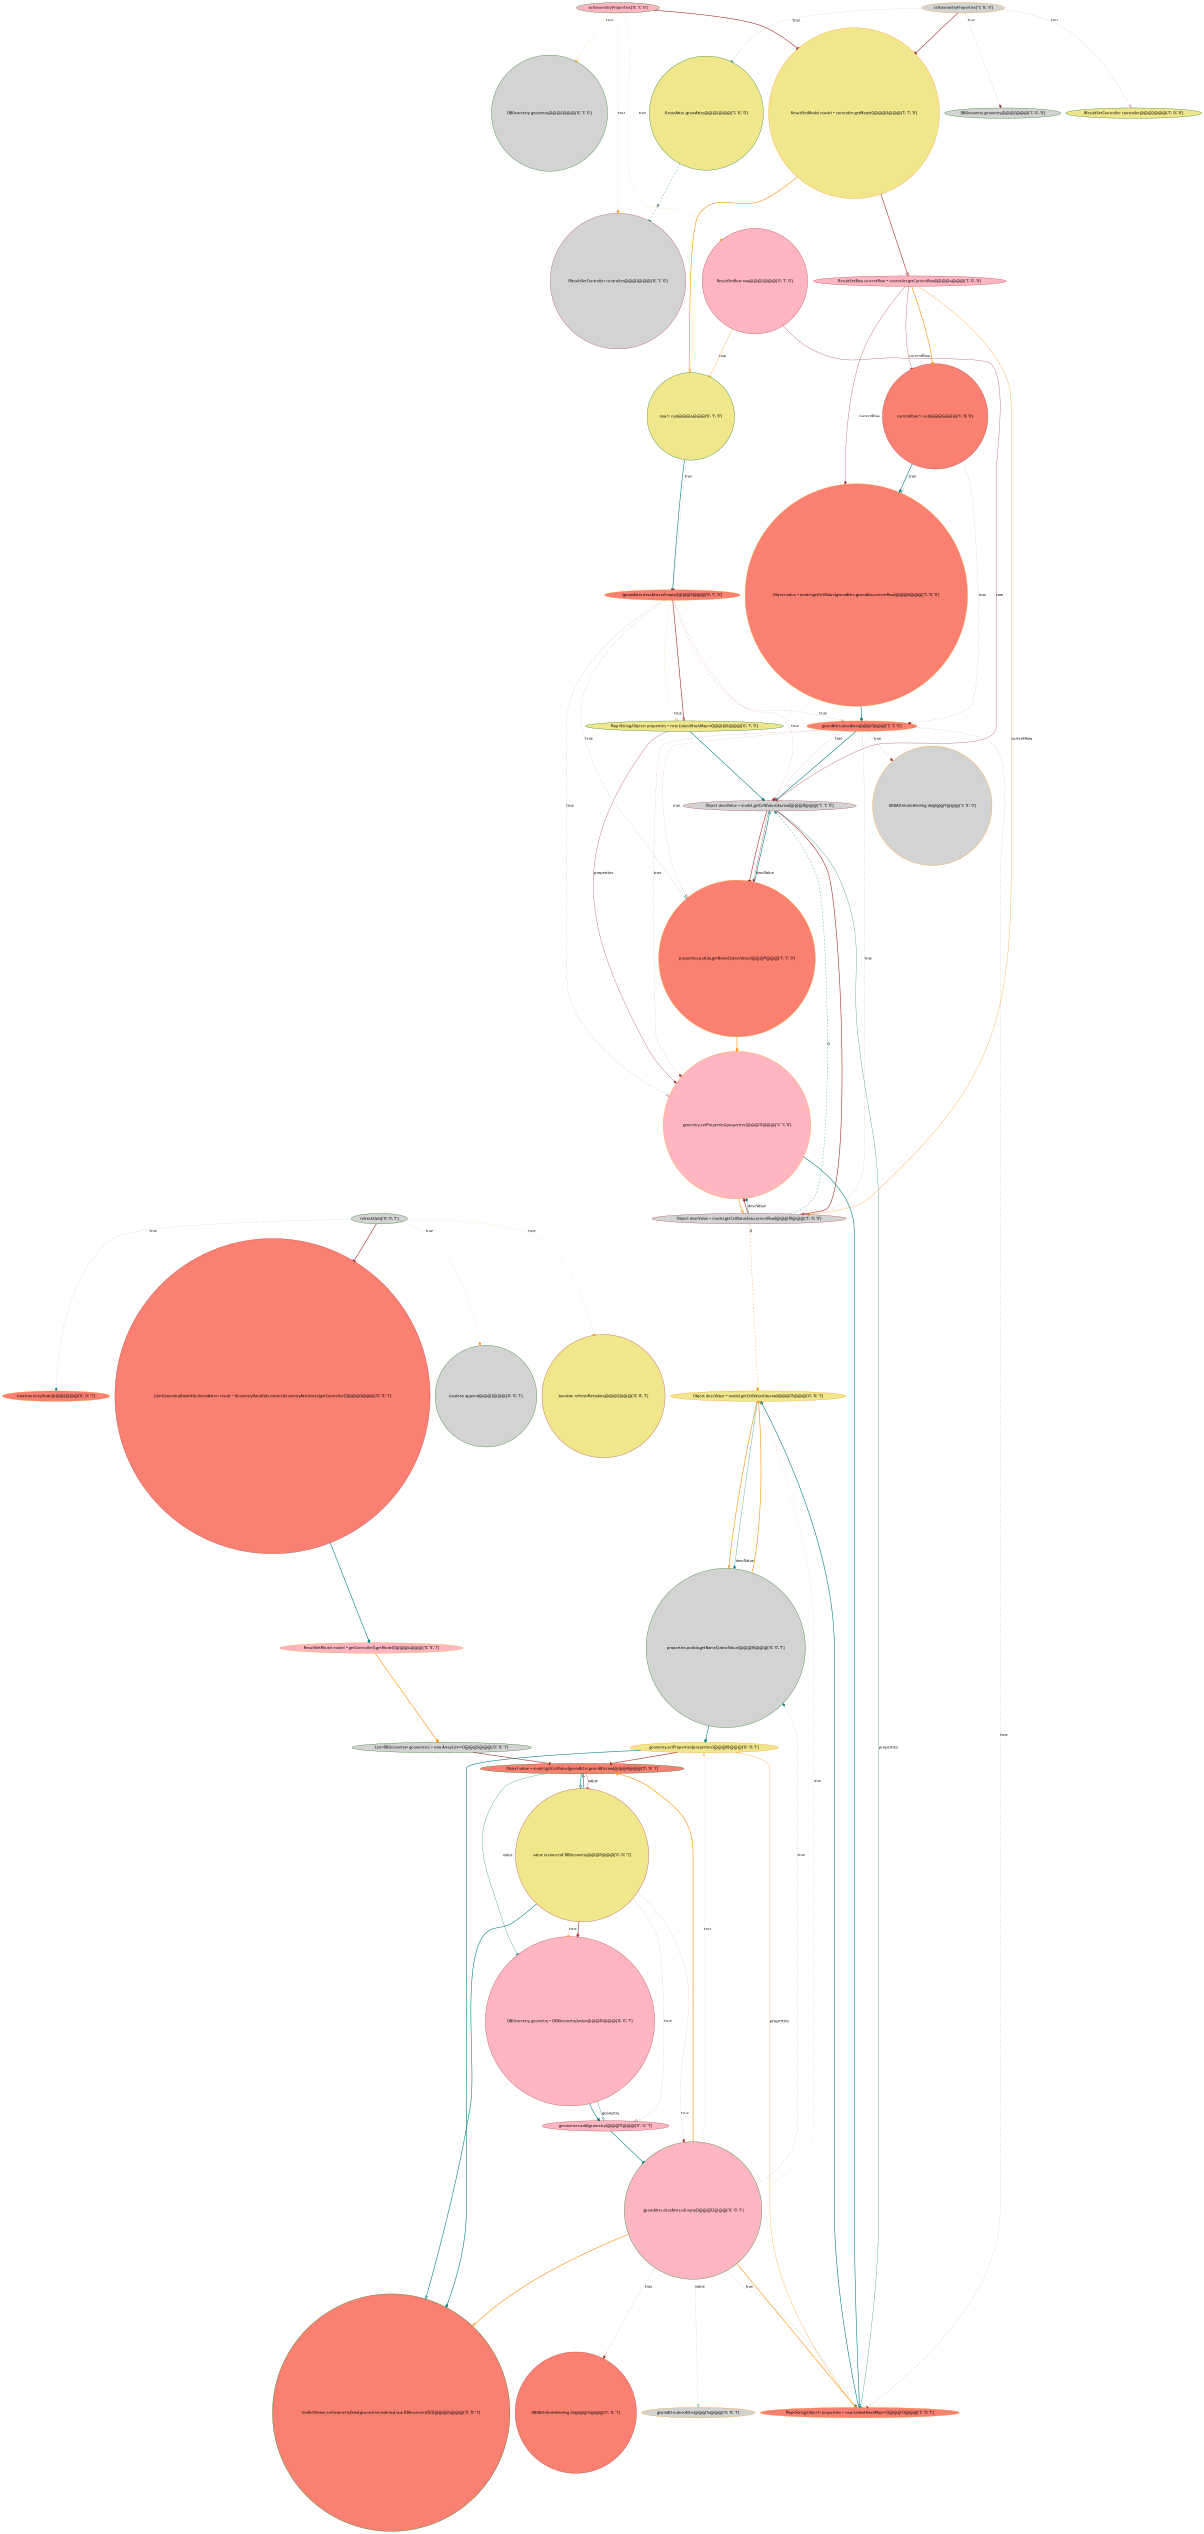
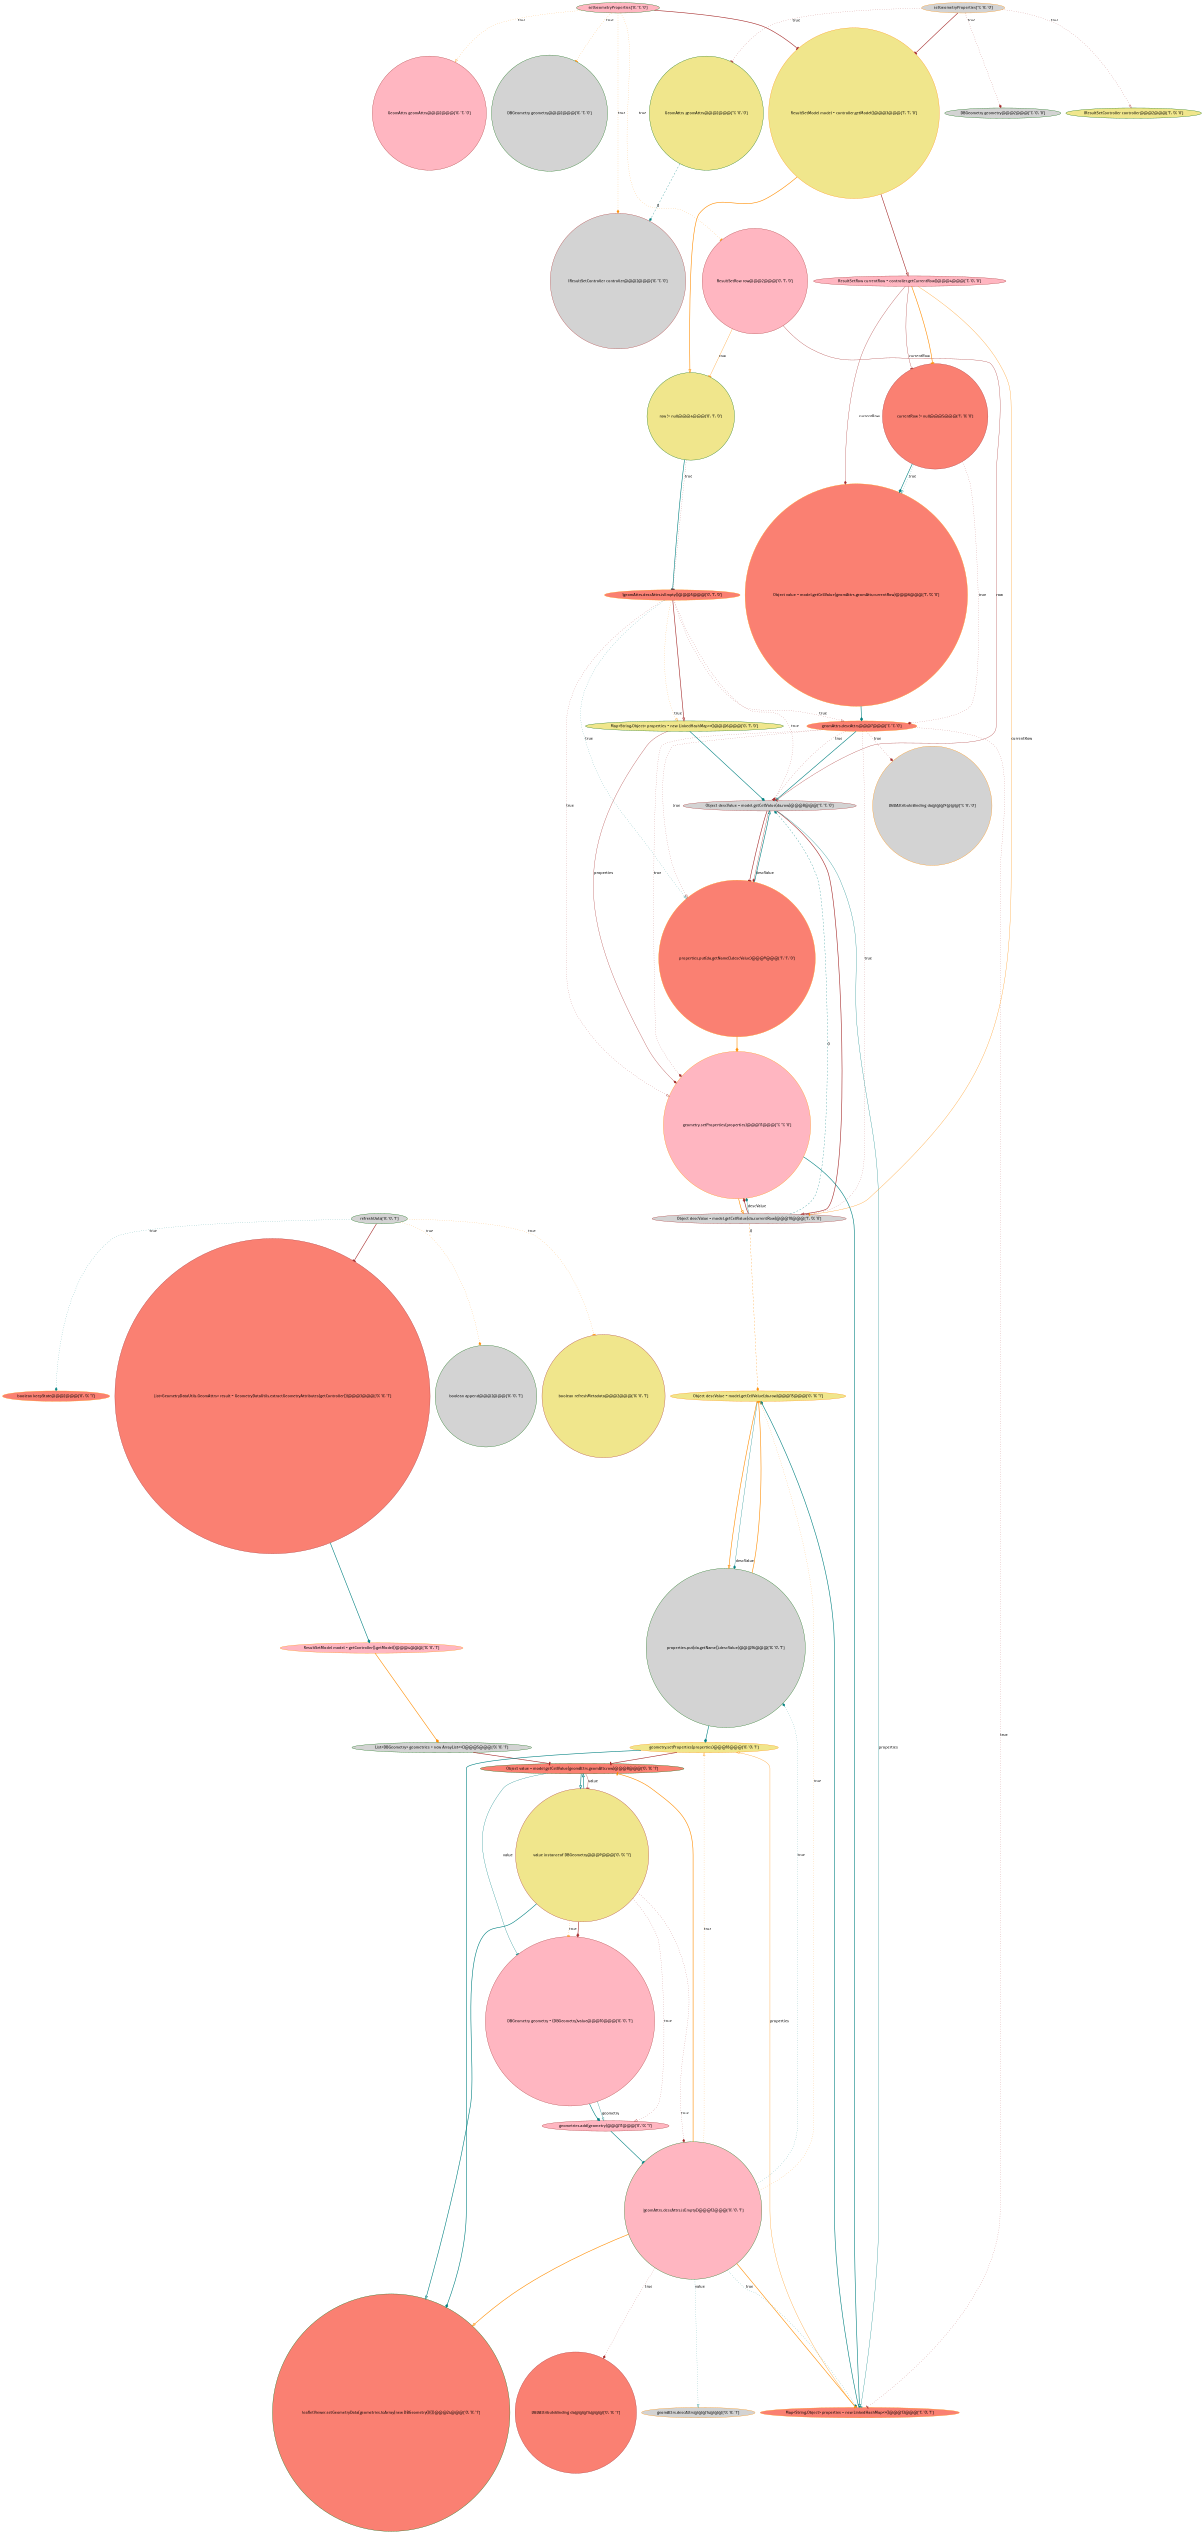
edge "setGeometryProperties['1', '0', '0']" -> "GeomAttrs geomAttrs@@@2@@@['1', '0', '0']": color teal -> brown
node "GeomAttrs geomAttrs@@@2@@@['0', '1', '0']": added
edge "GeomAttrs geomAttrs@@@2@@@['1', '0', '0']" -> "IResultSetController controller@@@2@@@['0', '1', '0']": arrowhead tee -> diamond
